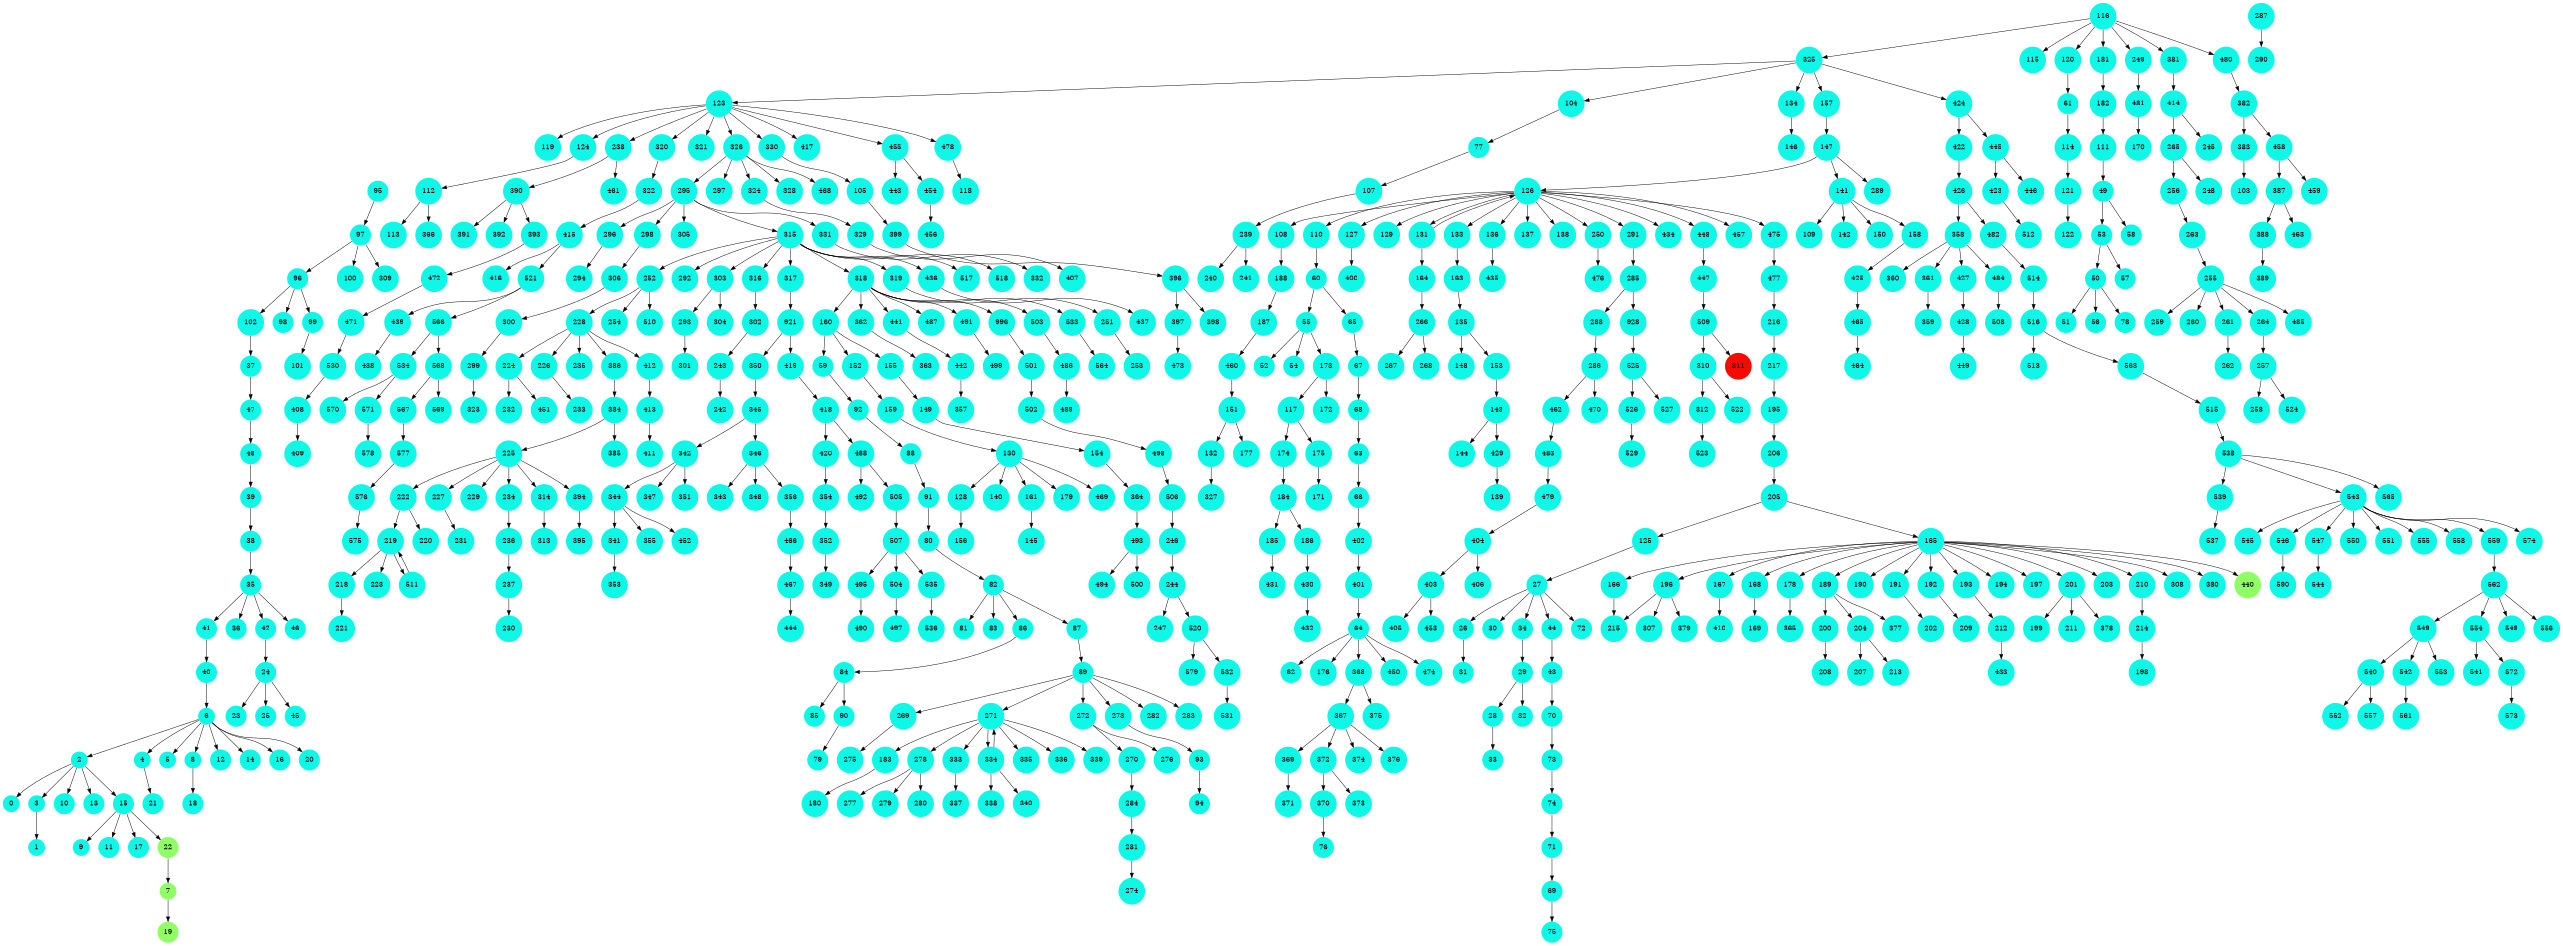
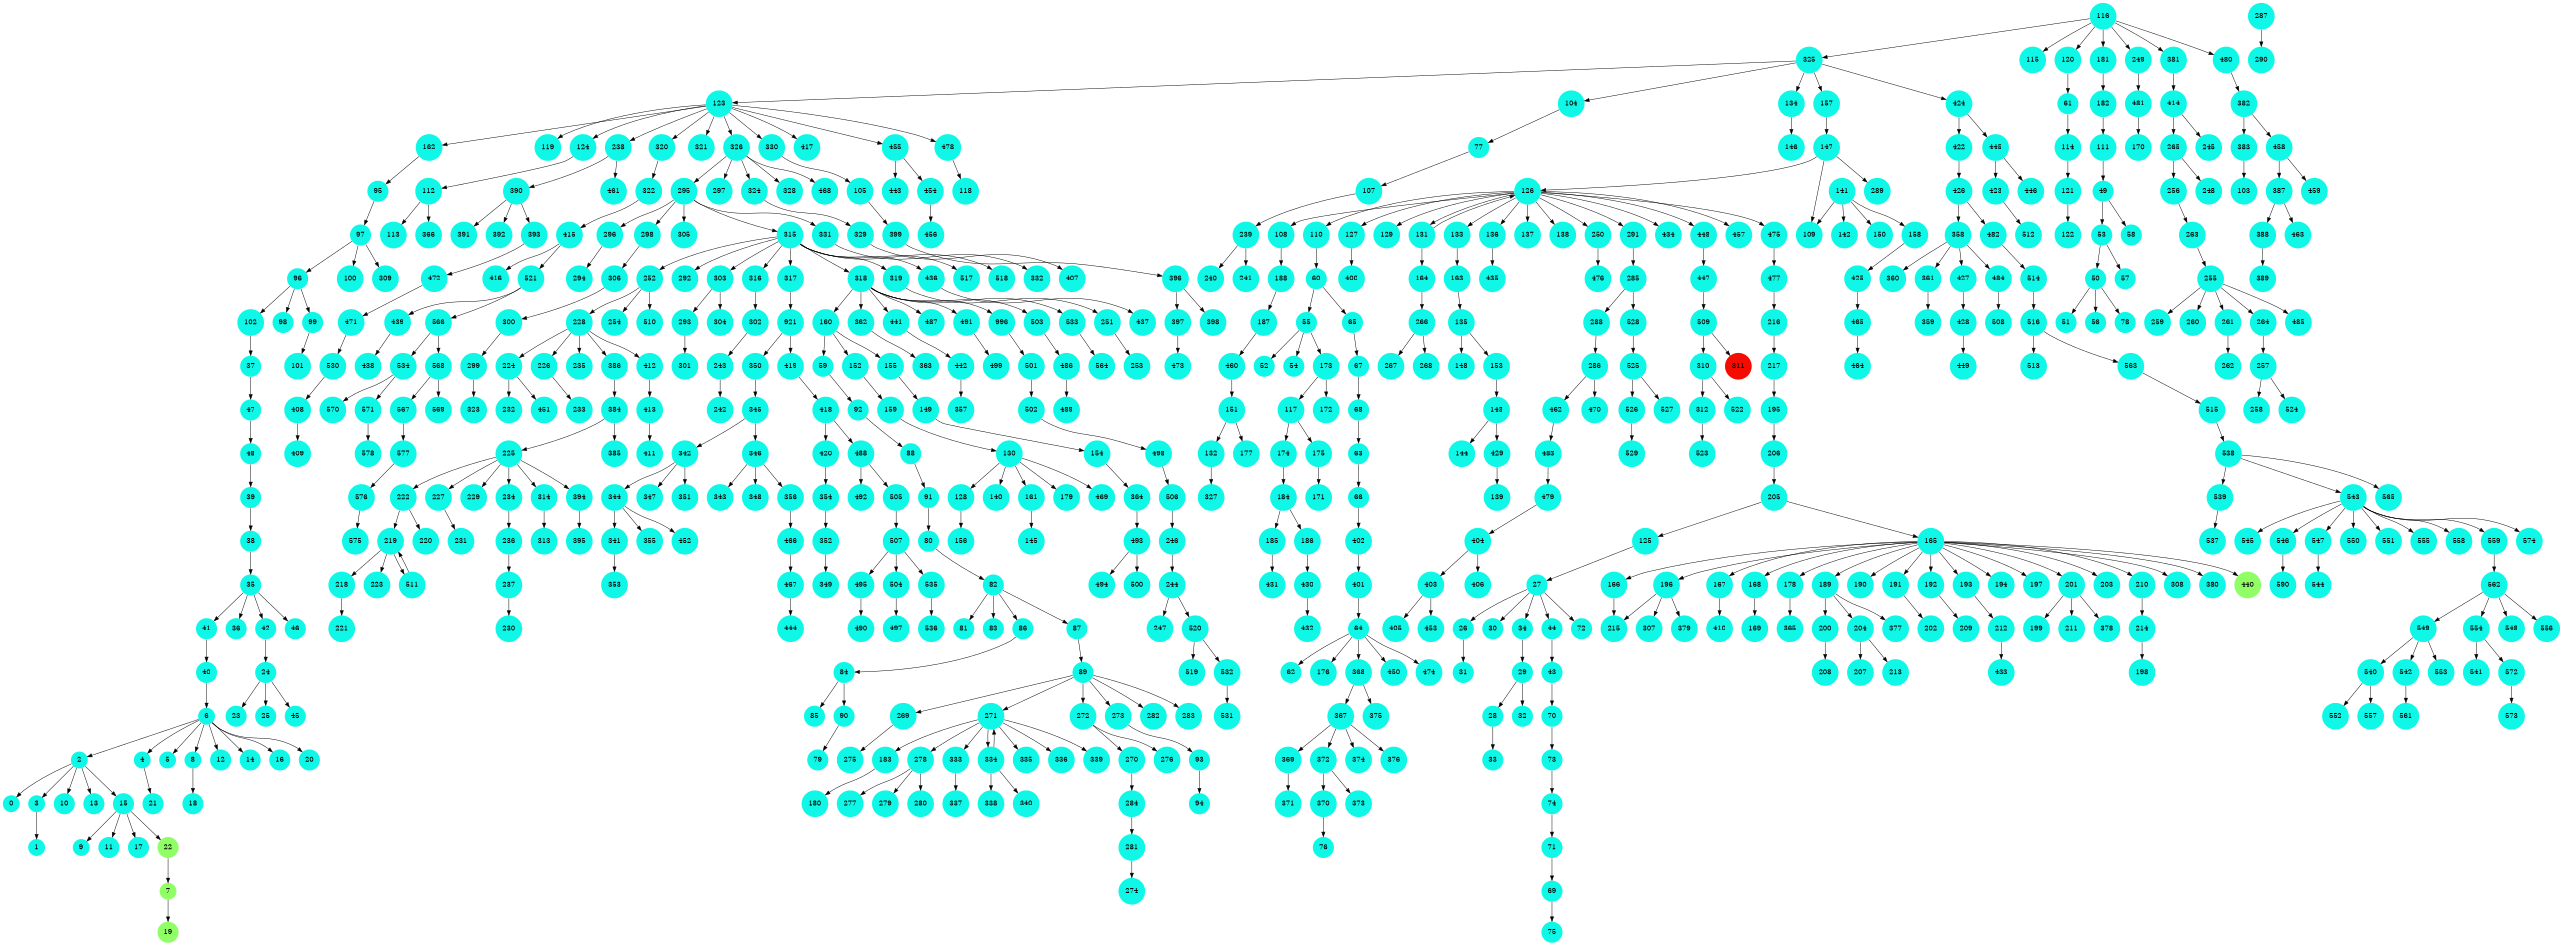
node "162": added
edge "147" -> "141": now "147" -> "109"
node "928": label "928" -> "528"
node "579": label "579" -> "519"
